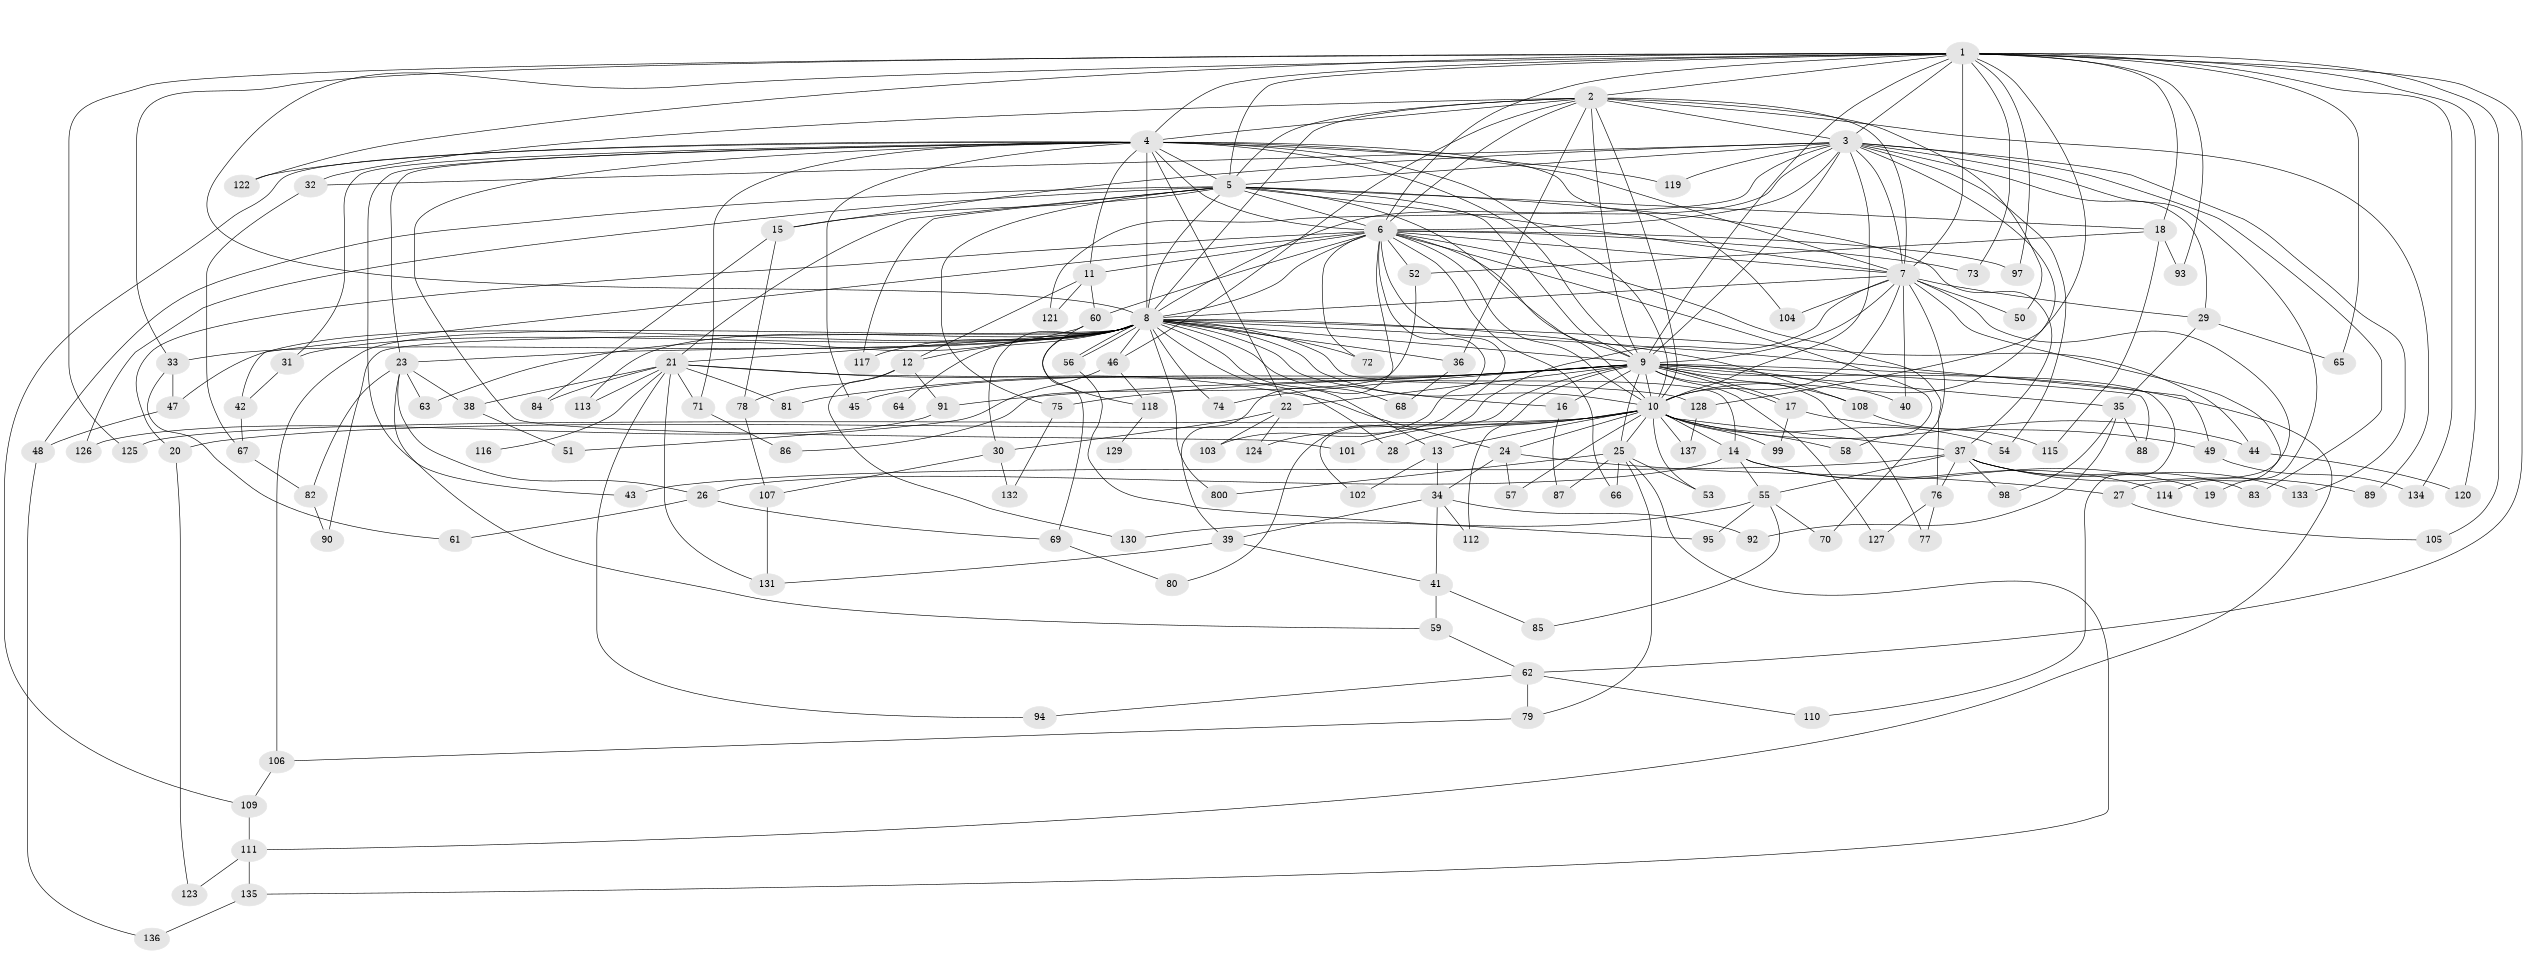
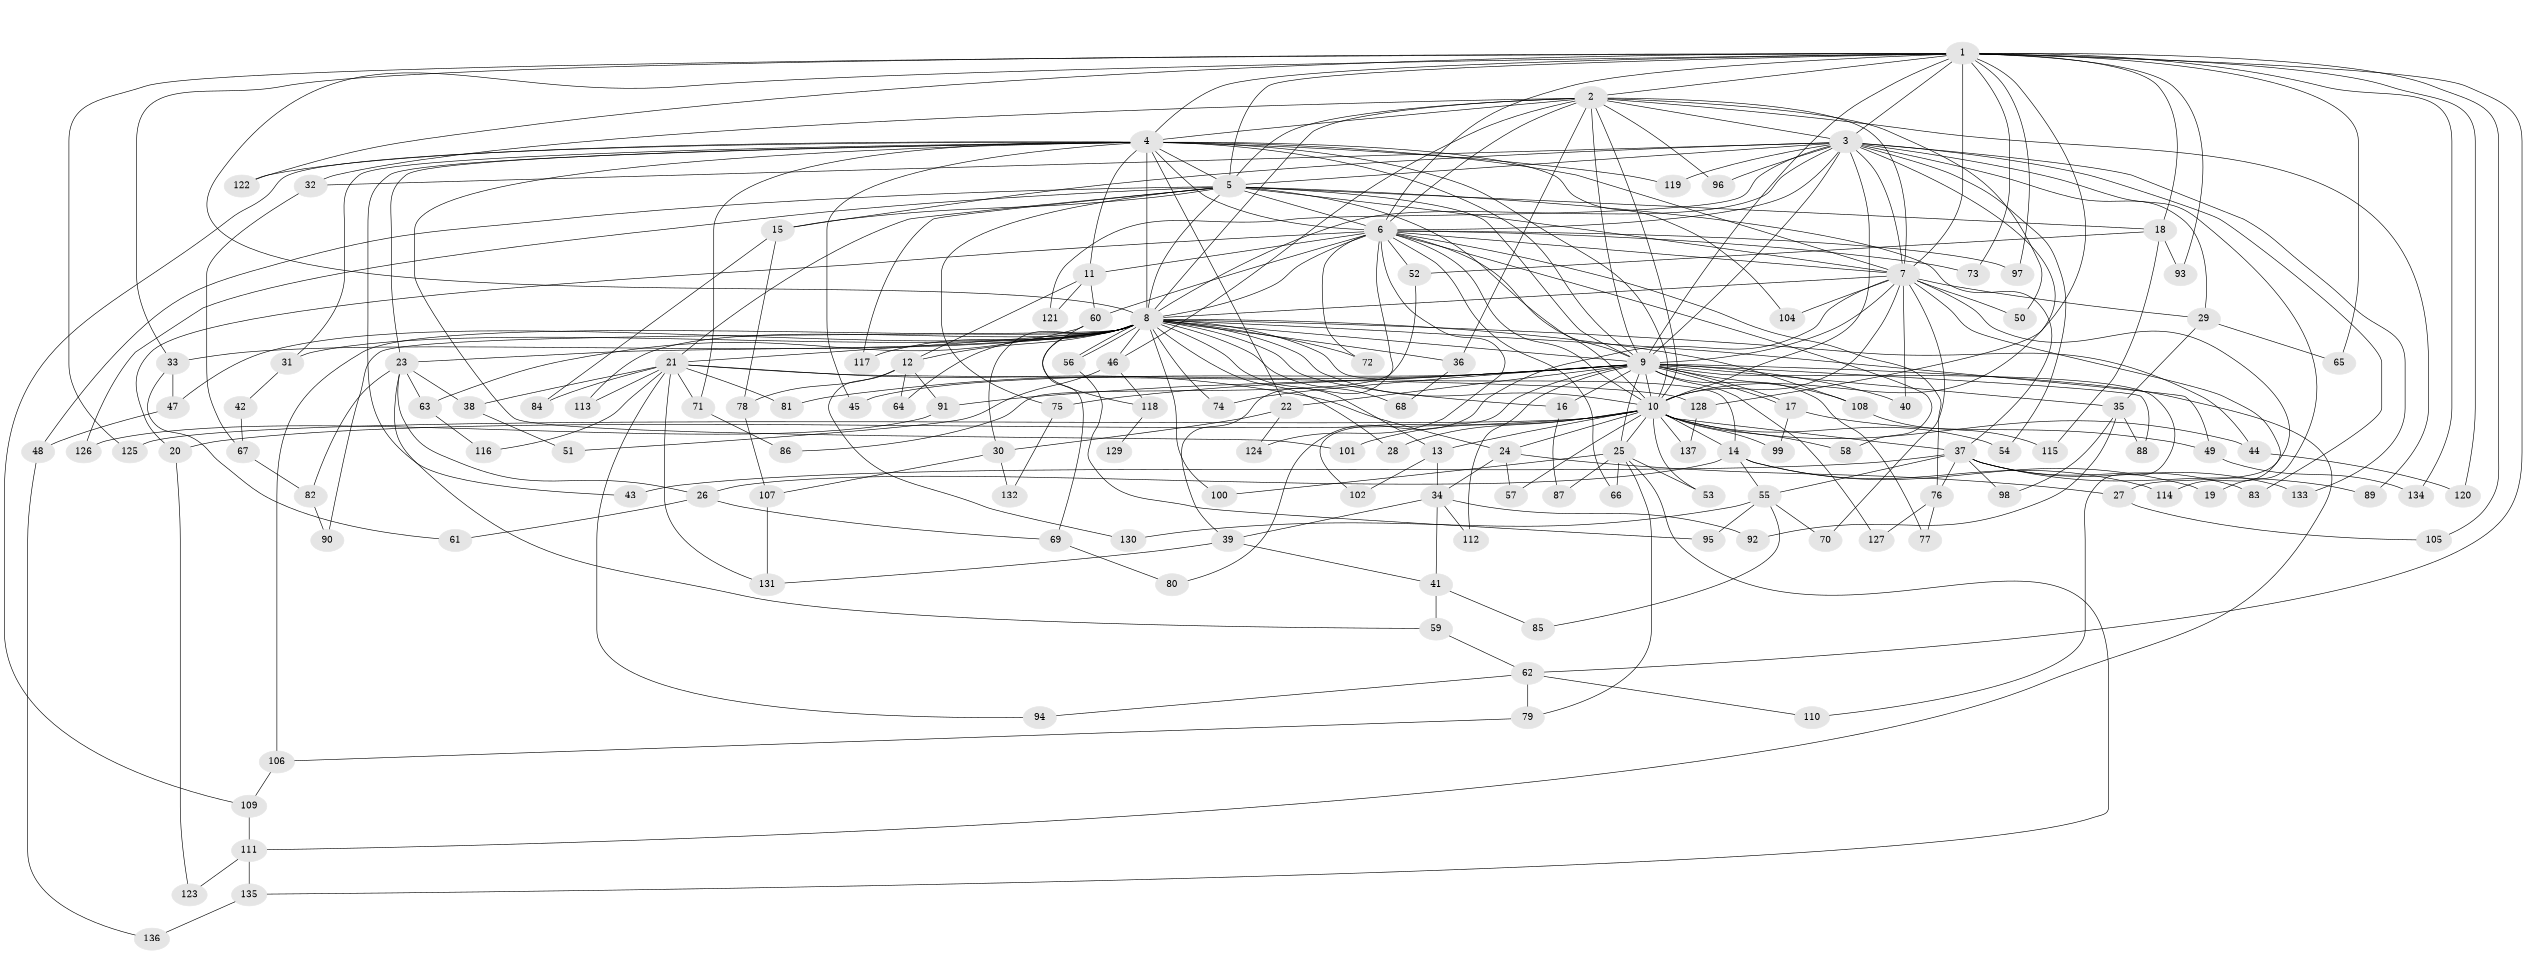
node "96": added
edge "6" -- "42": removed
edge "12" -- "64": added
edge "63" -- "116": added
node "103": removed
node "800": label "800" -> "100"
